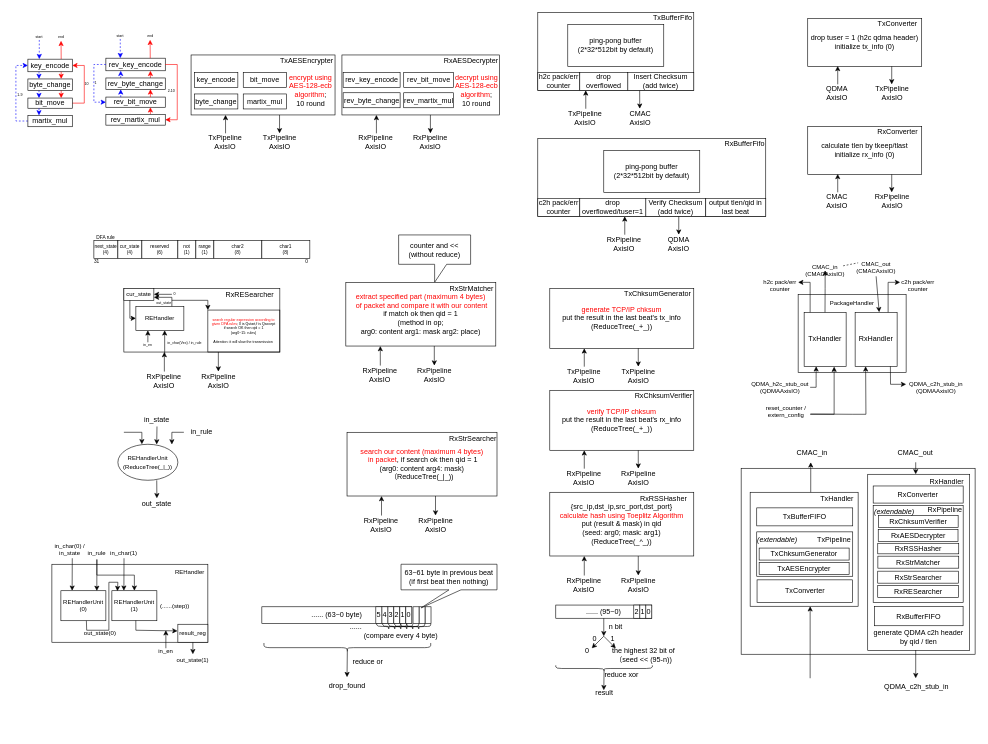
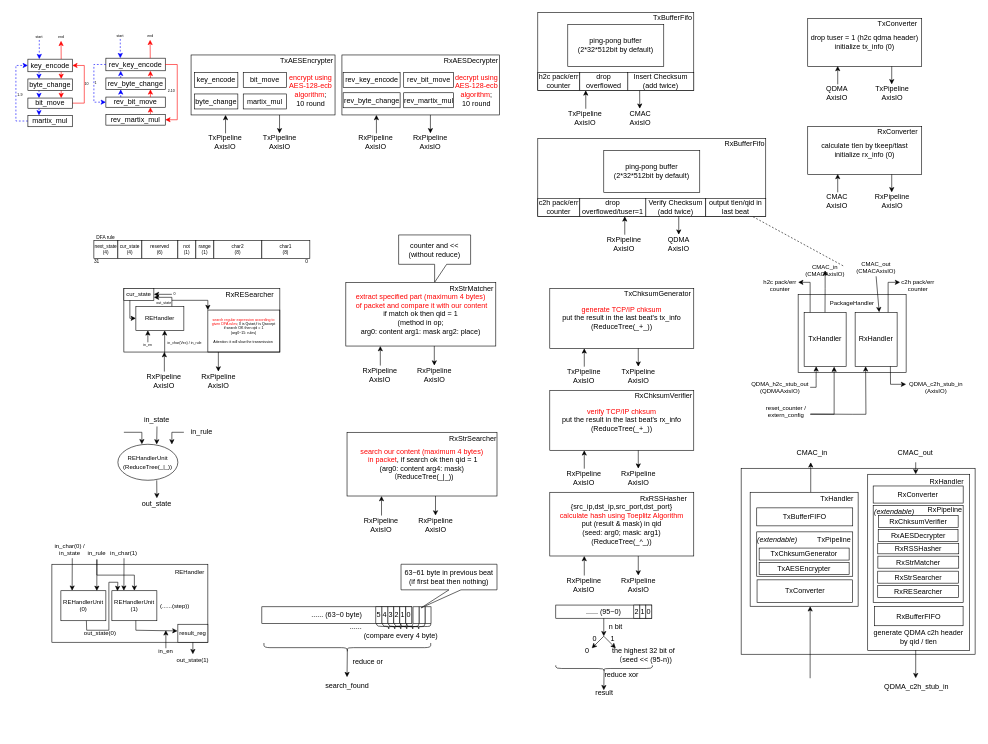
edge "CMAC_out (CMACAxisIO)" -- "CMAC_in (CMACAxisIO)": now "output tlen/qid in last beat" -- "CMAC_in (CMACAxisIO)"
node "QDMA_c2h_stub_in (QDMAAxisIO)": label "QDMA_c2h_stub_in (QDMAAxisIO)" -> "QDMA_c2h_stub_in (AxisIO)"
node "drop_found": label "drop_found" -> "search_found"
